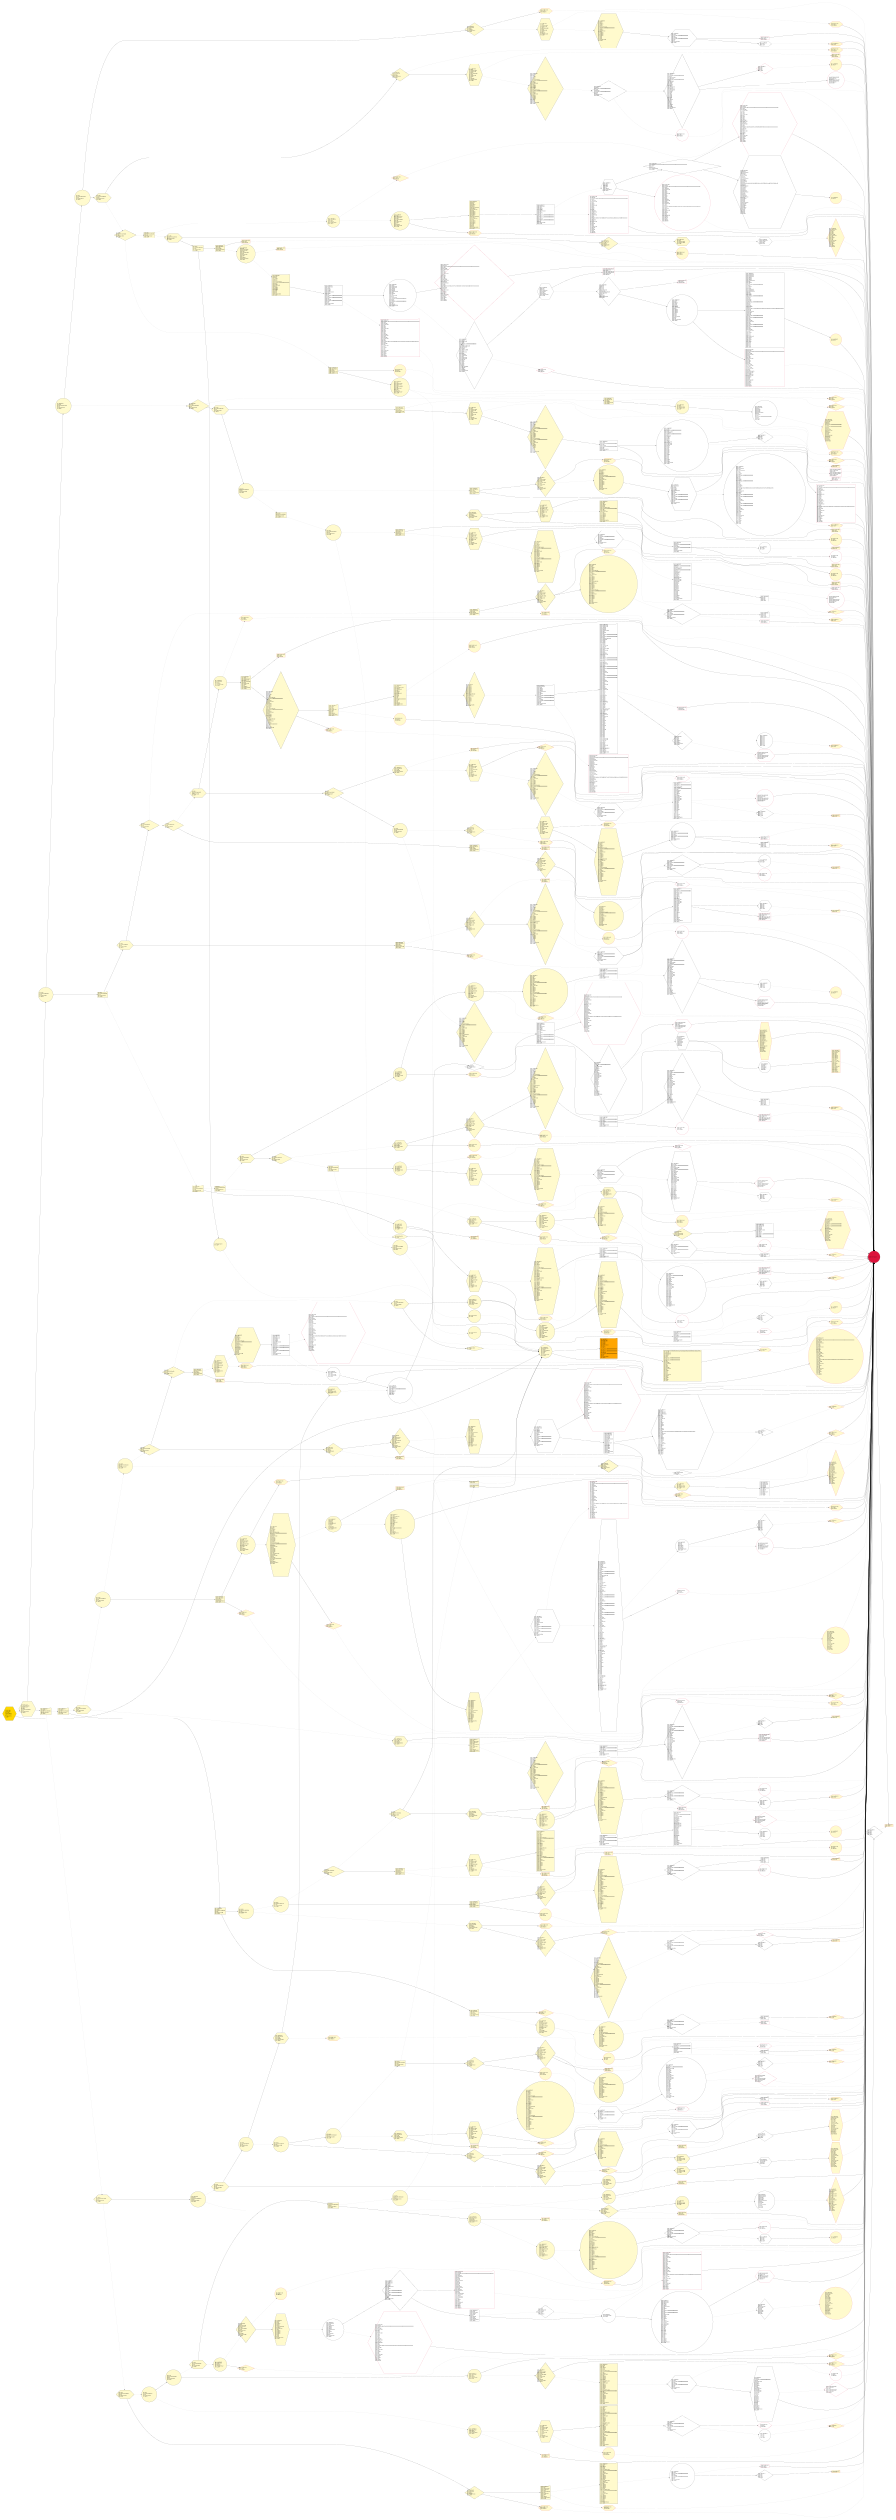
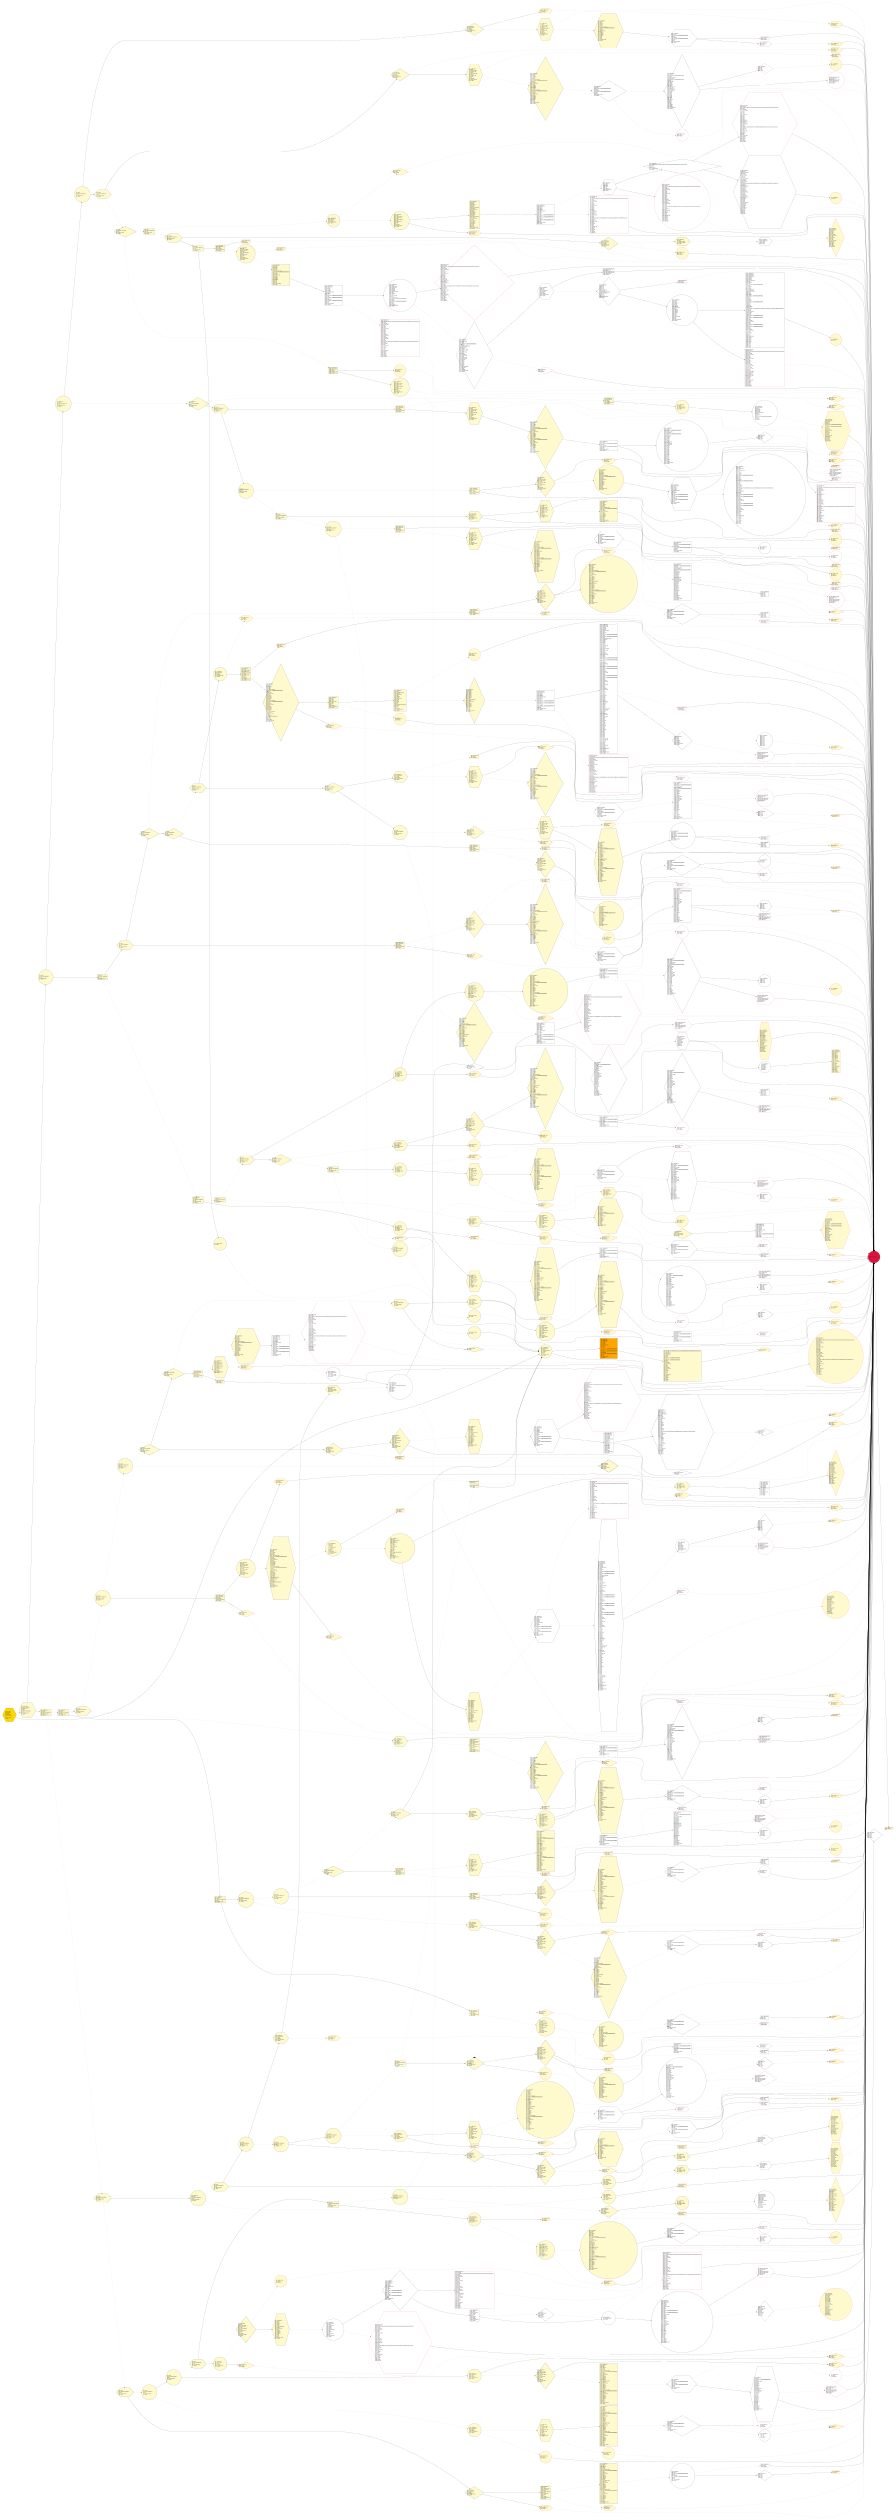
node "2728: PUSH1 0x00 2730: DUP1 2731: REVERT": shape folder -> circle
